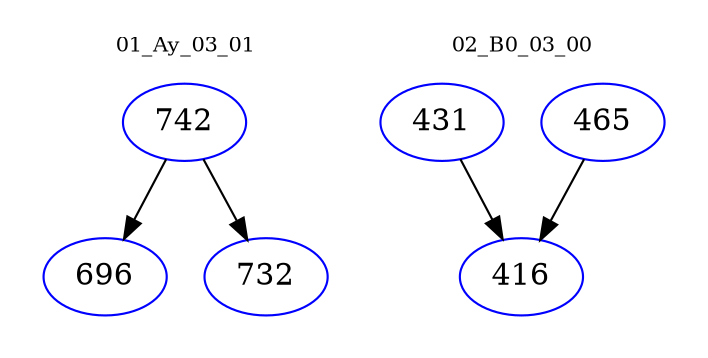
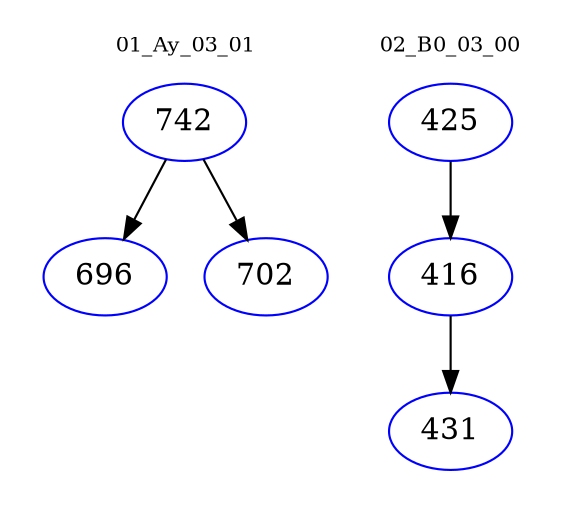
node "465": label "465" -> "425"
edge "431" -> "416": reversed
node "732": label "732" -> "702"
